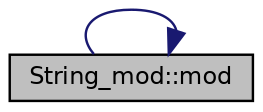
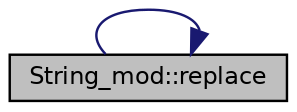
node "String_mod::mod": label "String_mod::mod" -> "String_mod::replace"
